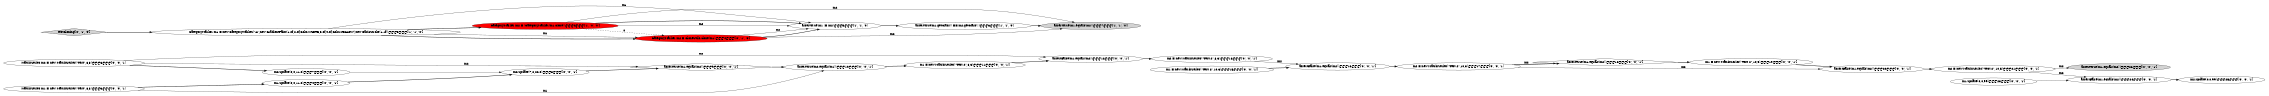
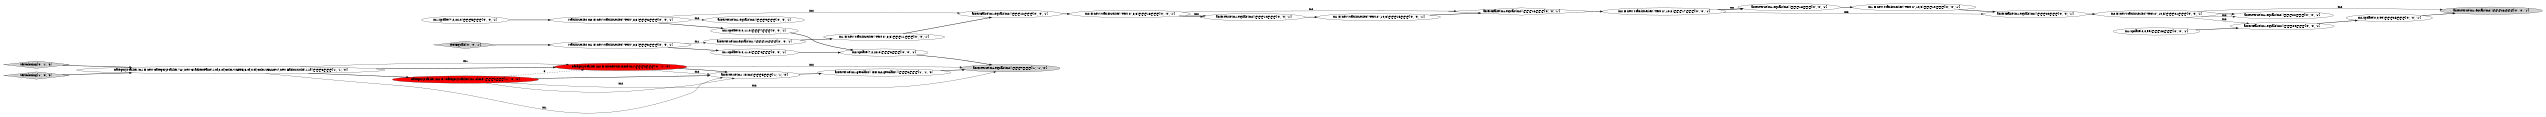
edge "m2.update(0,0,99)@@@25@@@['0', '0', '1']" -> "assertTrue(m1.equals(m2))@@@26@@@['0', '0', '1']": added
node "assertTrue(m1.equals(m2))@@@22@@@['0', '0', '1']": added
node "assertTrue(m1.equals(m2))@@@14@@@['0', '0', '1']": added
node "m1.update(7,2,22.0)@@@5@@@['0', '0', '1']": added
node "testEquals['0', '0', '1']": added
node "assertTrue(m1.equals(m2))@@@18@@@['0', '0', '1']": shape diamond -> ellipse
node "assertFalse(m1.equals(m2))@@@16@@@['0', '0', '1']": shape ellipse -> diamond
node "assertTrue(m1.equals(m2))@@@9@@@['0', '0', '1']": shape diamond -> ellipse
edge "assertTrue(m1.equals(m2))@@@9@@@['0', '0', '1']" -> "assertTrue(m2.equals(m1))@@@10@@@['0', '0', '1']": removed
edge "m2.update(7,2,22.0)@@@8@@@['0', '0', '1']" -> "assertTrue(m1.equals(m2))@@@9@@@['0', '0', '1']": now "m2.update(7,2,22.0)@@@8@@@['0', '0', '1']" -> "assertTrue(m1.equals(m2))@@@7@@@['1', '1', '0']"
edge "m2.update(0,0,11.0)@@@7@@@['0', '0', '1']" -> "m2.update(7,2,22.0)@@@8@@@['0', '0', '1']": style solid -> bold
node "testCloning['1', '0', '0']": added
edge "m1.update(0,0,99)@@@23@@@['0', '0', '1']" -> "assertFalse(m1.equals(m2))@@@24@@@['0', '0', '1']": style solid -> bold
